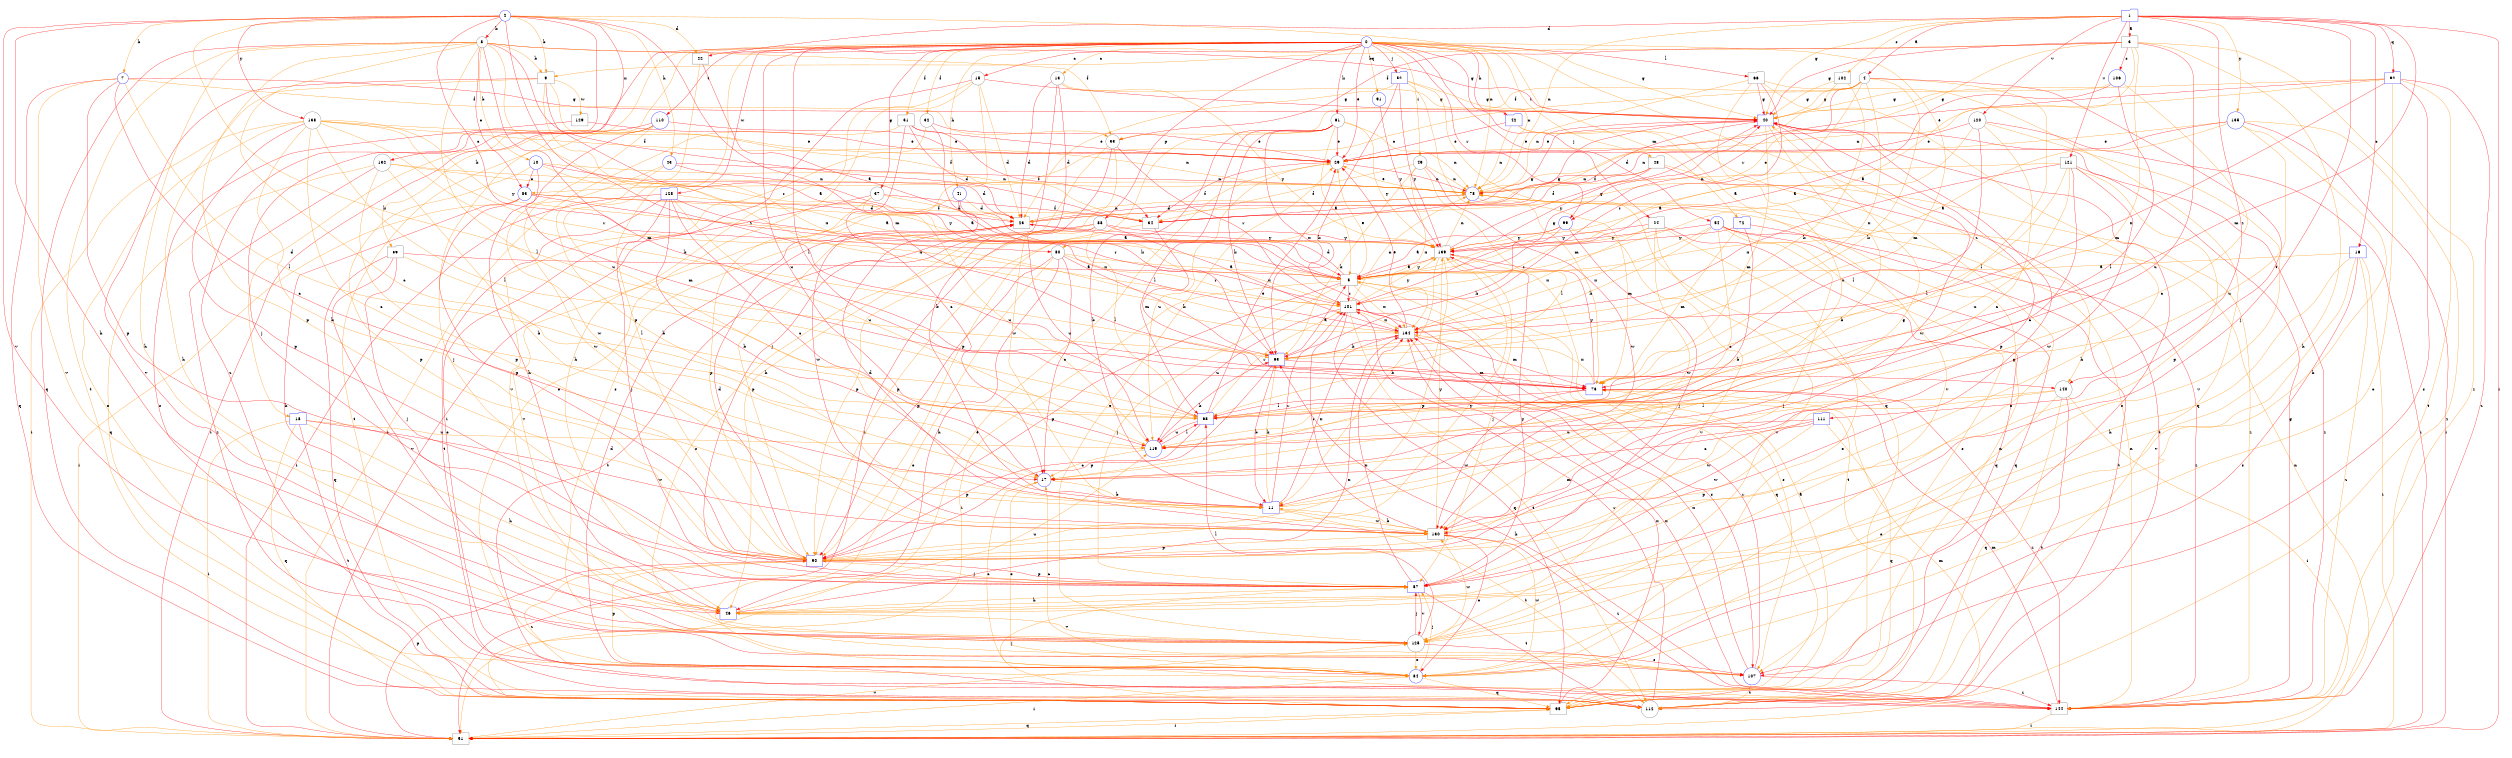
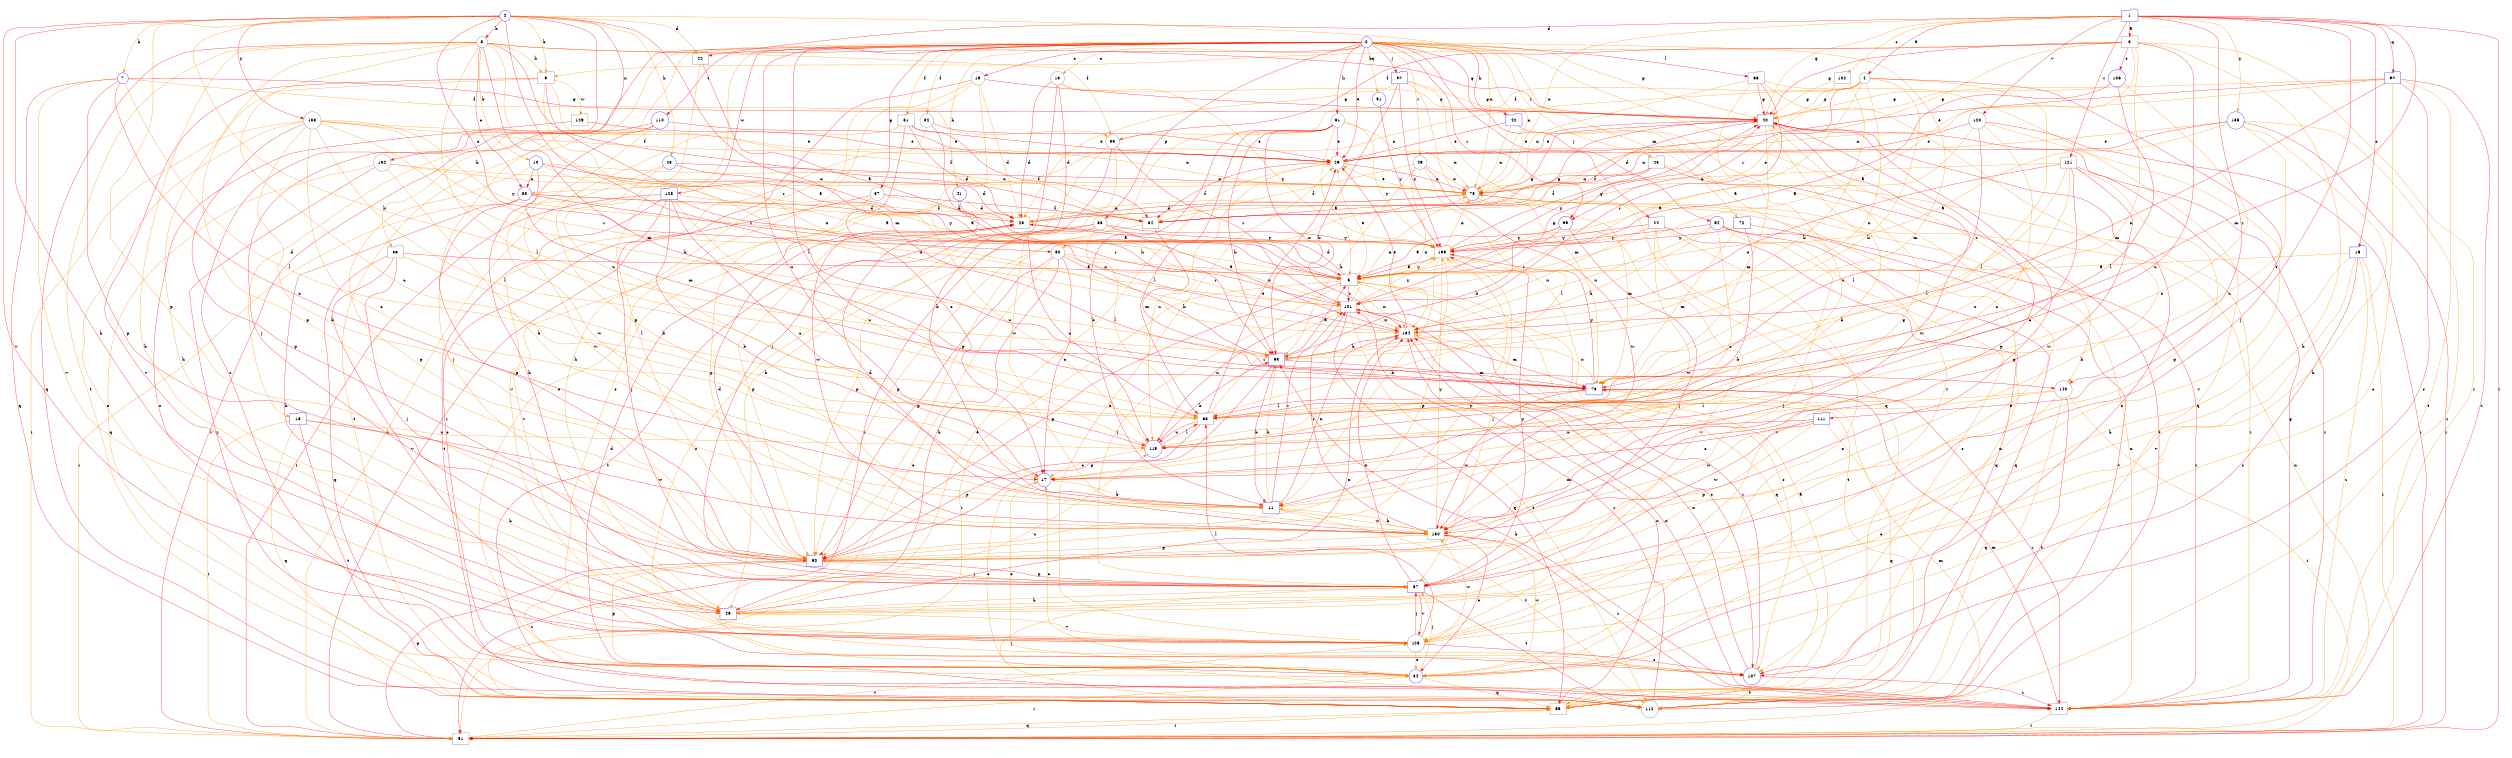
edge "132" -> "90": now "2" -> "90"
node "68": color blue -> gray40
